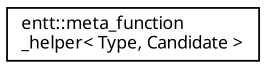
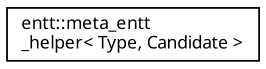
node "entt::meta_function _helper< Type, Candidate >": label "entt::meta_function _helper< Type, Candidate >" -> "entt::meta_entt _helper< Type, Candidate >"
